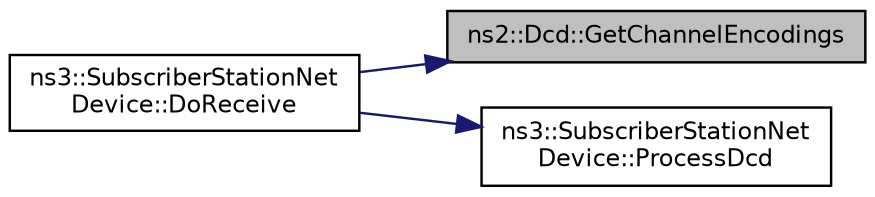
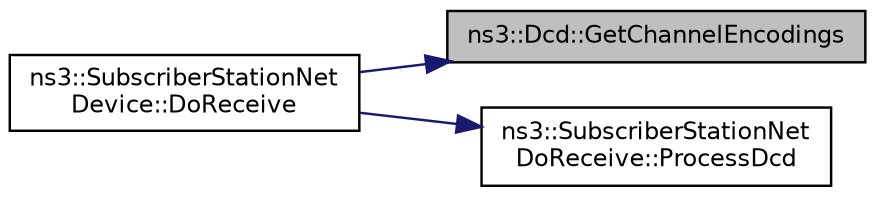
node "ns2::Dcd::GetChannelEncodings": label "ns2::Dcd::GetChannelEncodings" -> "ns3::Dcd::GetChannelEncodings"
node "ns3::SubscriberStationNet Device::ProcessDcd": label "ns3::SubscriberStationNet Device::ProcessDcd" -> "ns3::SubscriberStationNet DoReceive::ProcessDcd"
